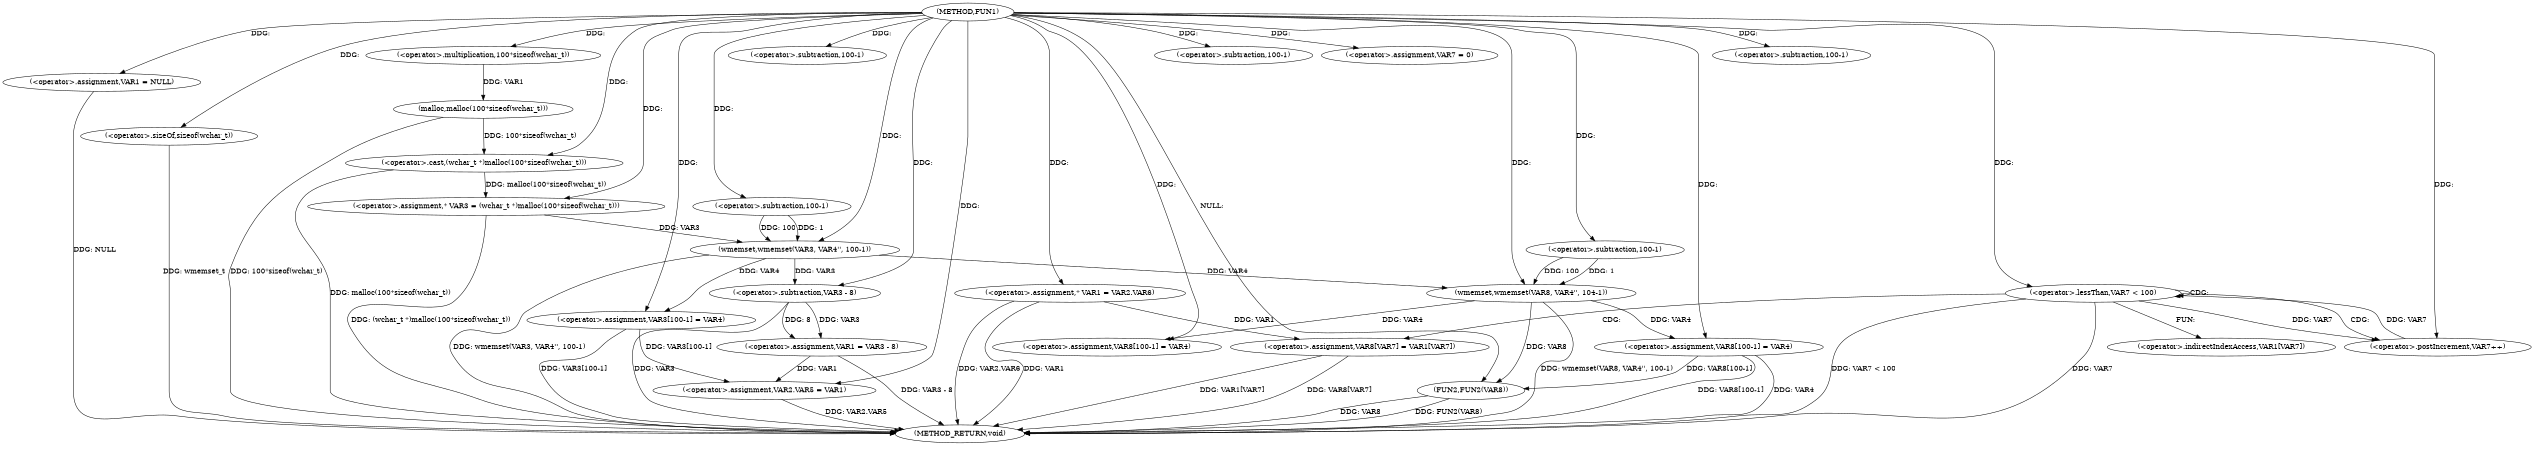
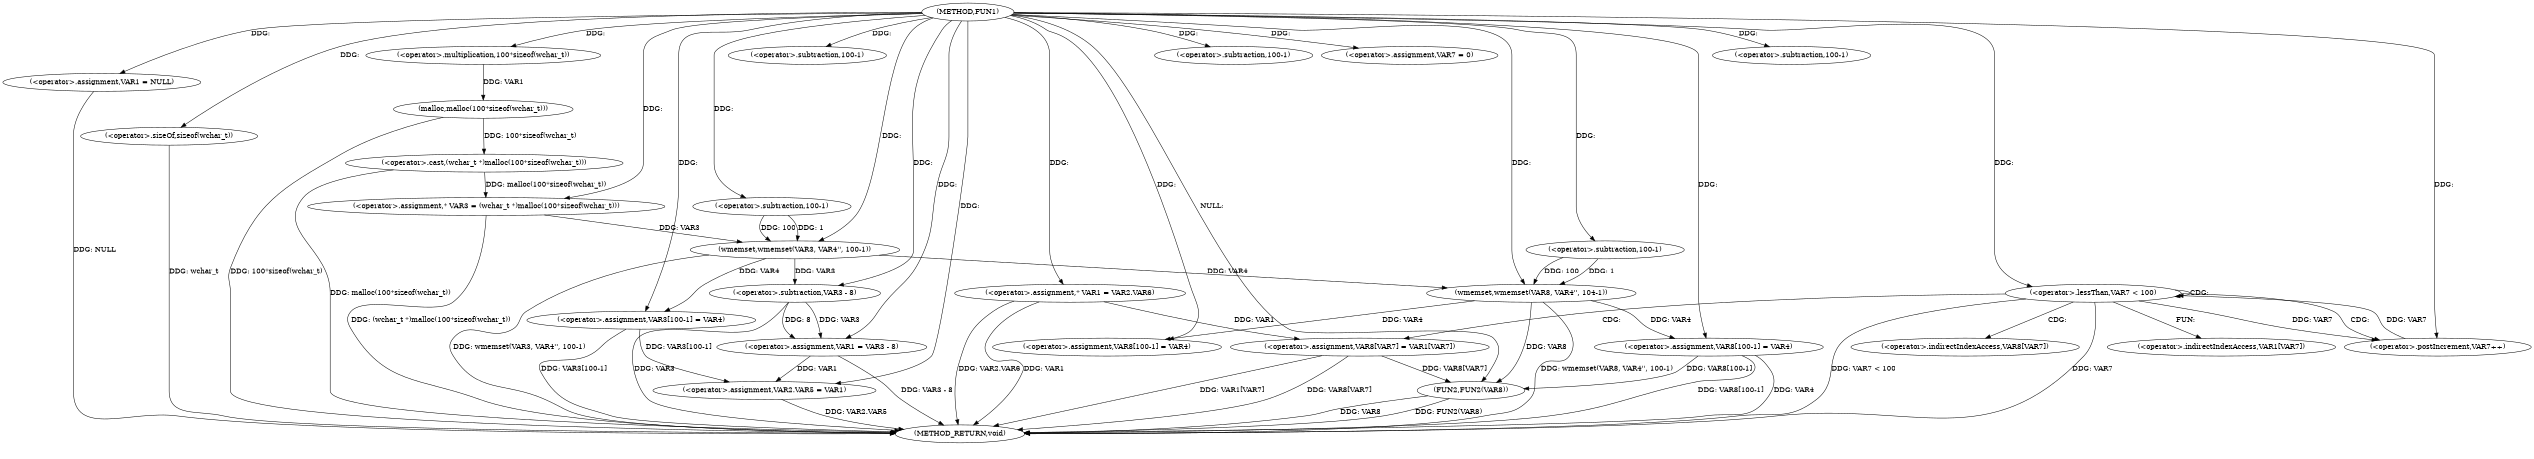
edge "(METHOD,FUN1)" -> "(<operator>.cast,(wchar_t *)malloc(100*sizeof(wchar_t)))": now "(METHOD,FUN1)" -> "(<operator>.assignment,VAR1 = VAR3 - 8)"
edge "(<operator>.sizeOf,sizeof(wchar_t))" -> "(METHOD_RETURN,void)": label "DDG: wmemset_t" -> "DDG: wchar_t"
node "(<operator>.indirectIndexAccess,VAR8[VAR7])": added
edge "(<operator>.assignment,VAR8[VAR7] = VAR1[VAR7])" -> "(FUN2,FUN2(VAR8))": added, label "DDG: VAR8[VAR7]"
